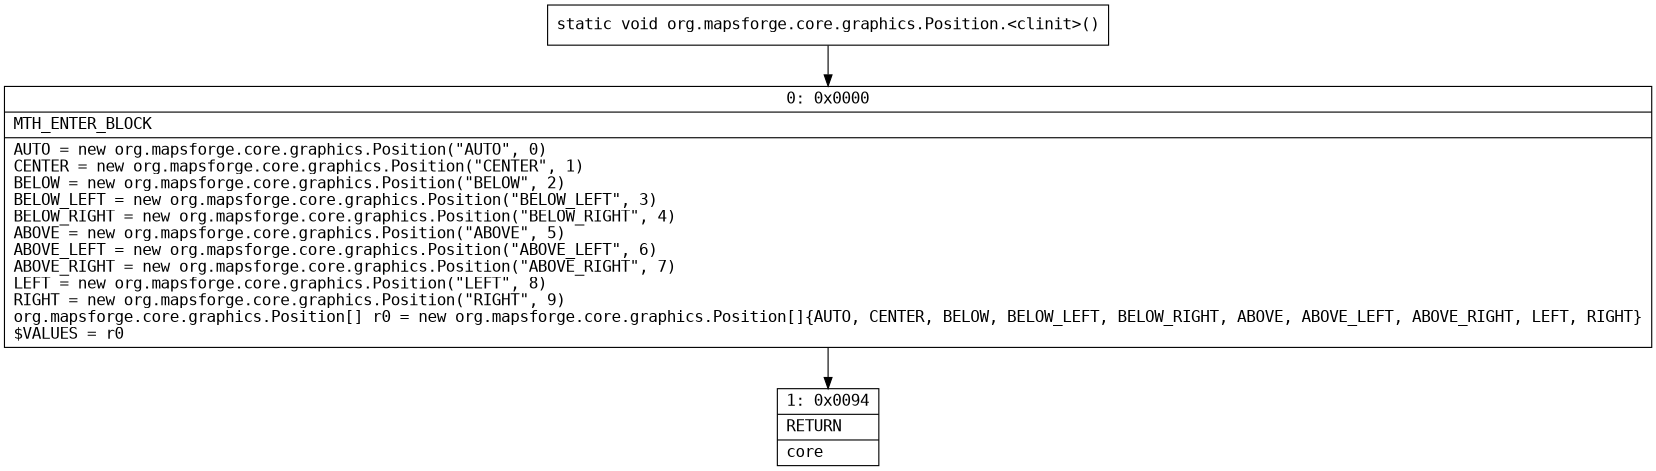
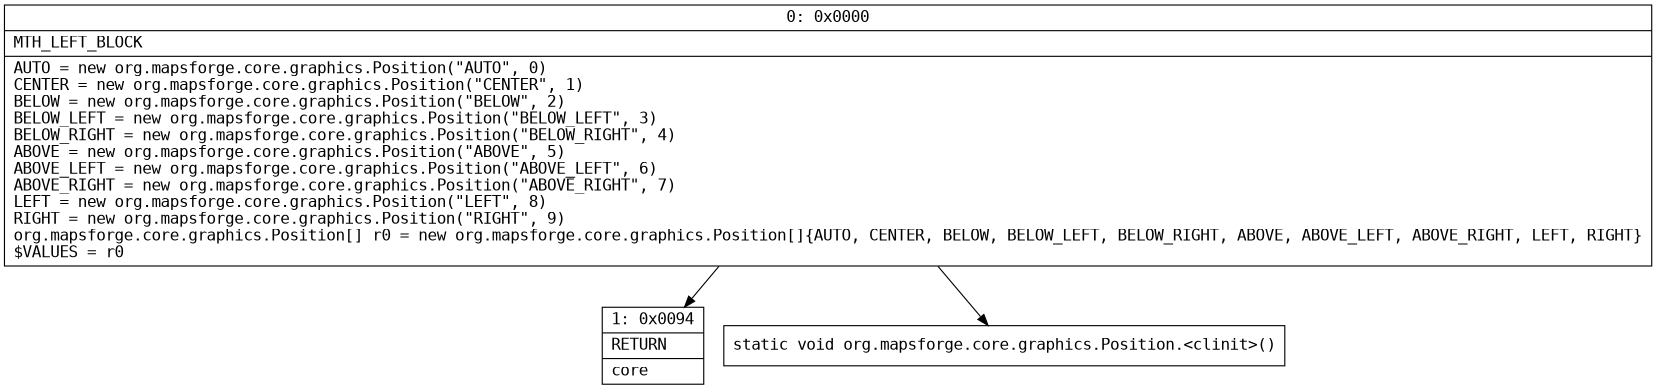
edge "static void org.mapsforge.core.graphics.Position.<clinit>()" -> "0: 0x0000": reversed
node "0: 0x0000": text "MTH_ENTER_BLOCK" -> "MTH_LEFT_BLOCK"
